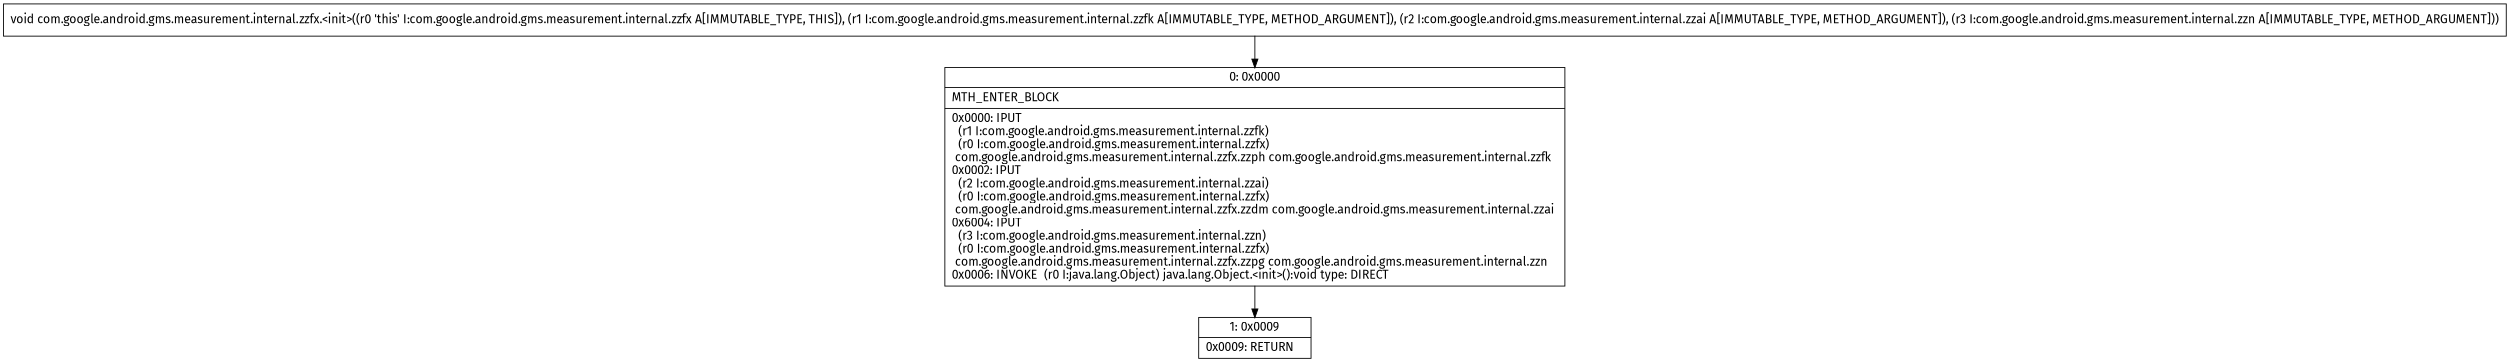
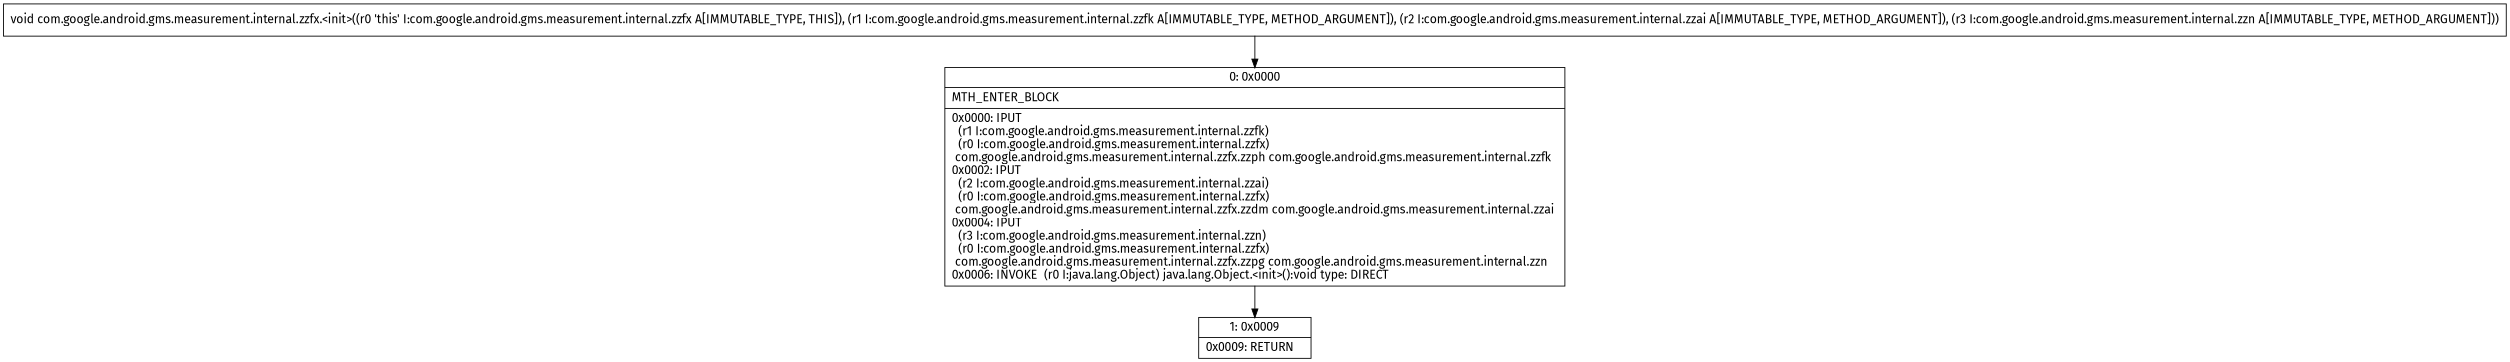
node "0: 0x0000": text "0x6004: IPUT" -> "0x0004: IPUT"
